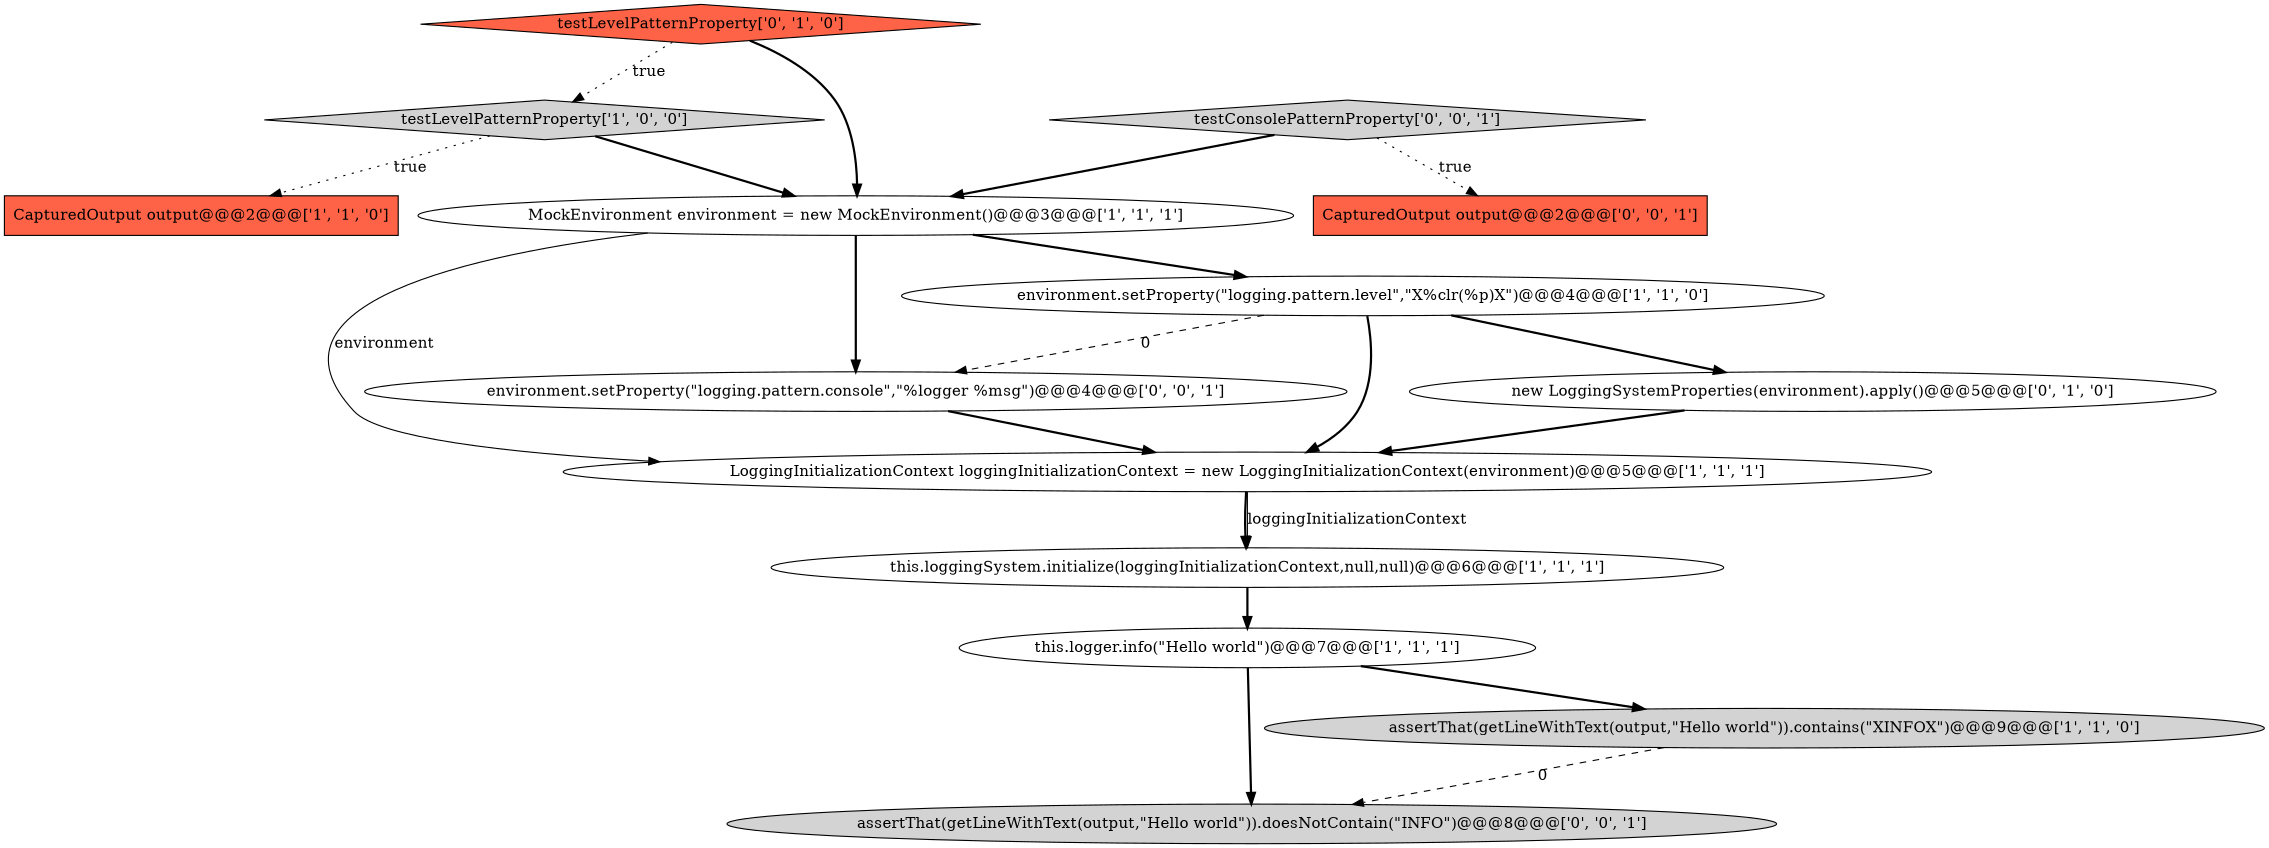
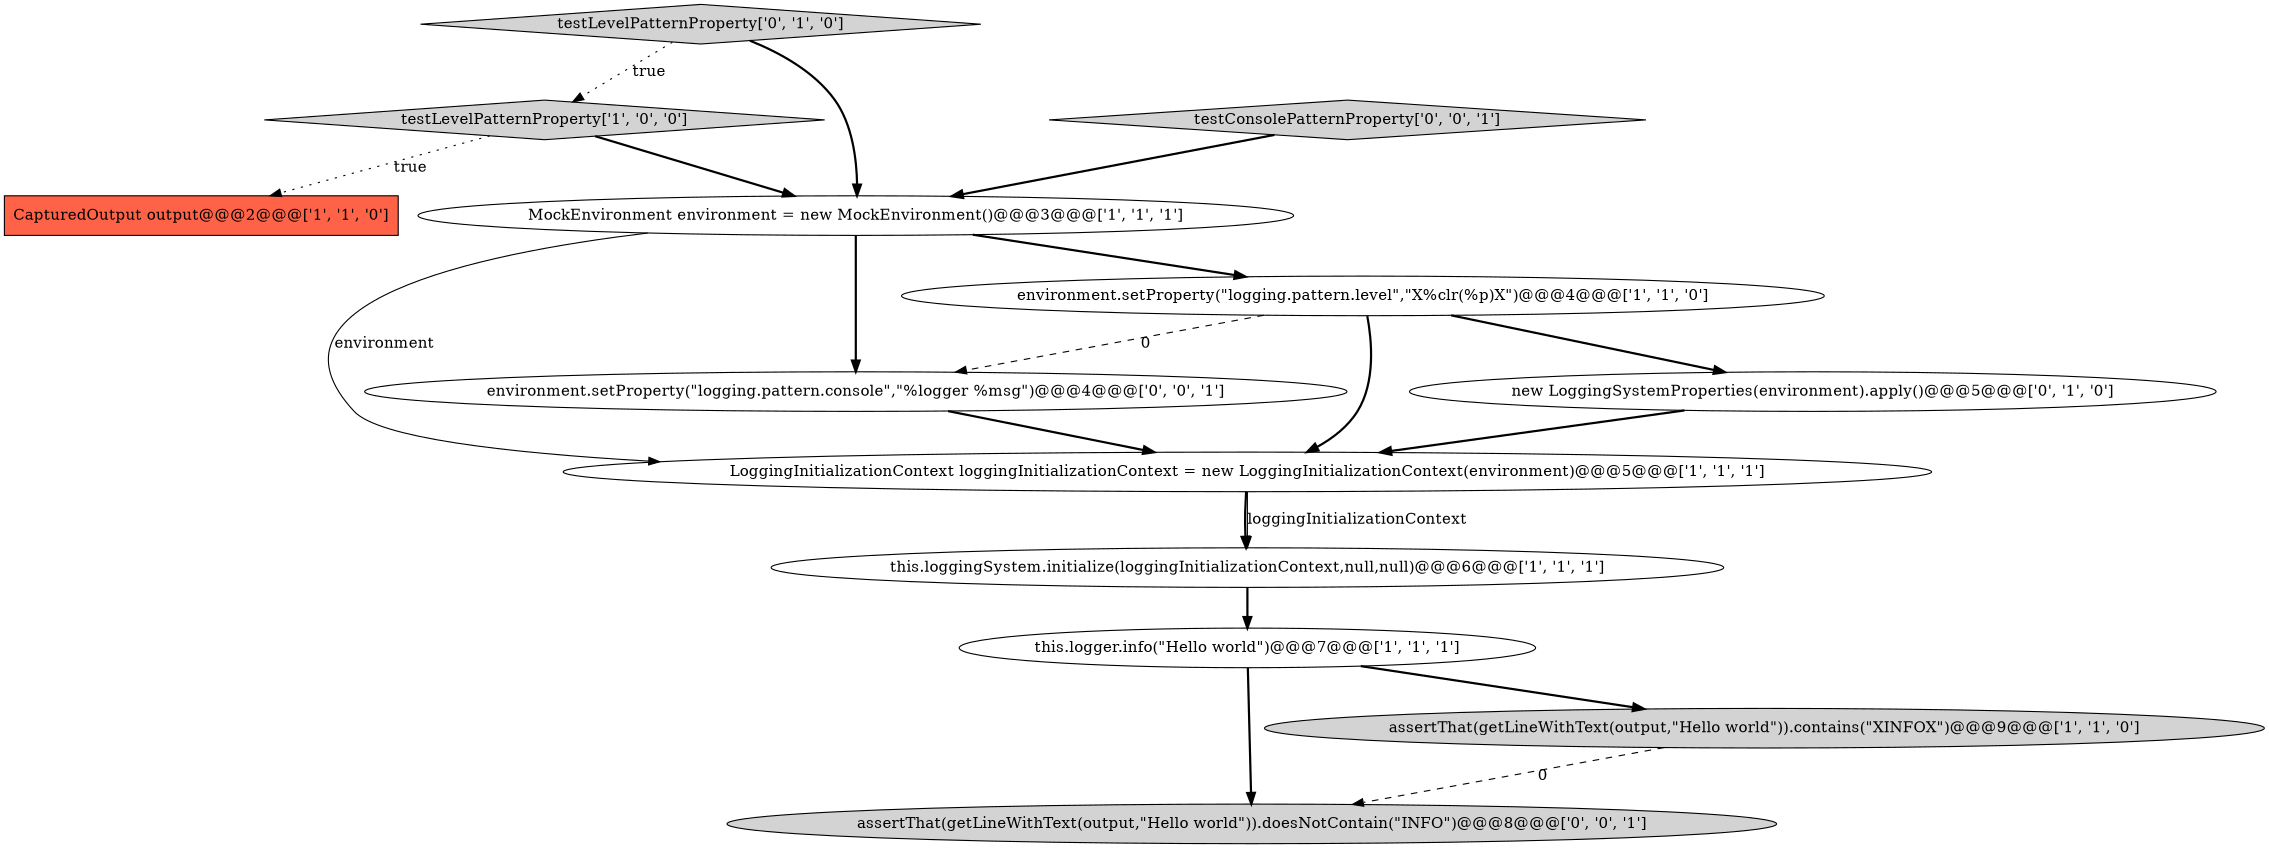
node "testLevelPatternProperty['0', '1', '0']": fillcolor tomato -> lightgray
node "CapturedOutput output@@@2@@@['0', '0', '1']": removed
